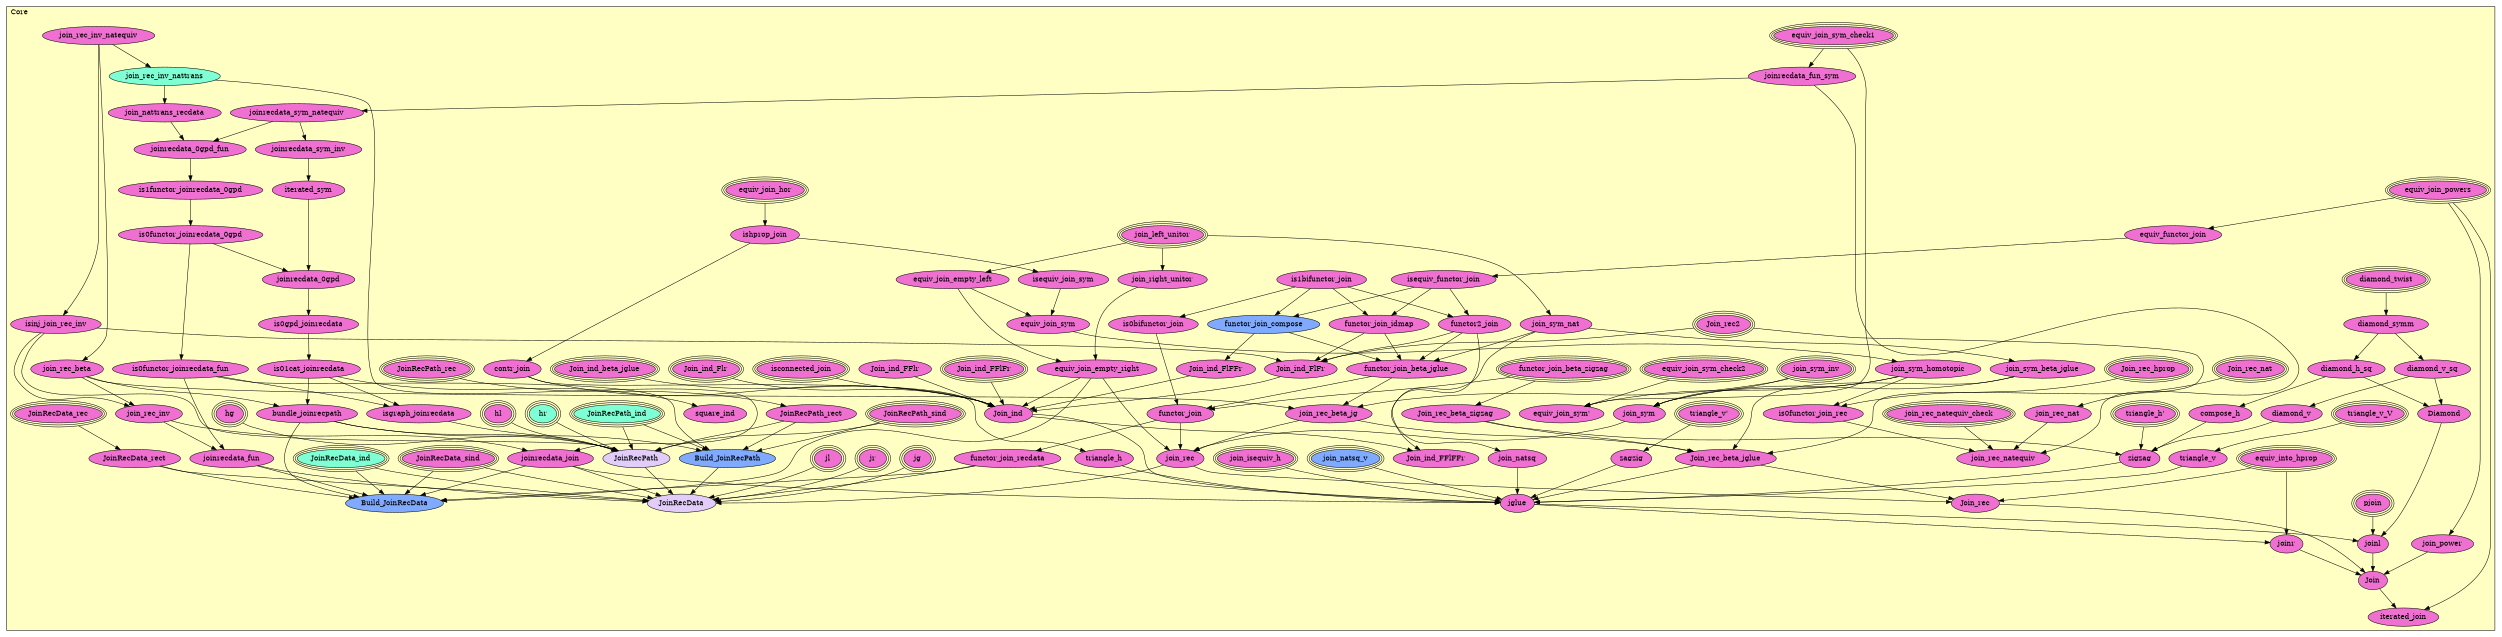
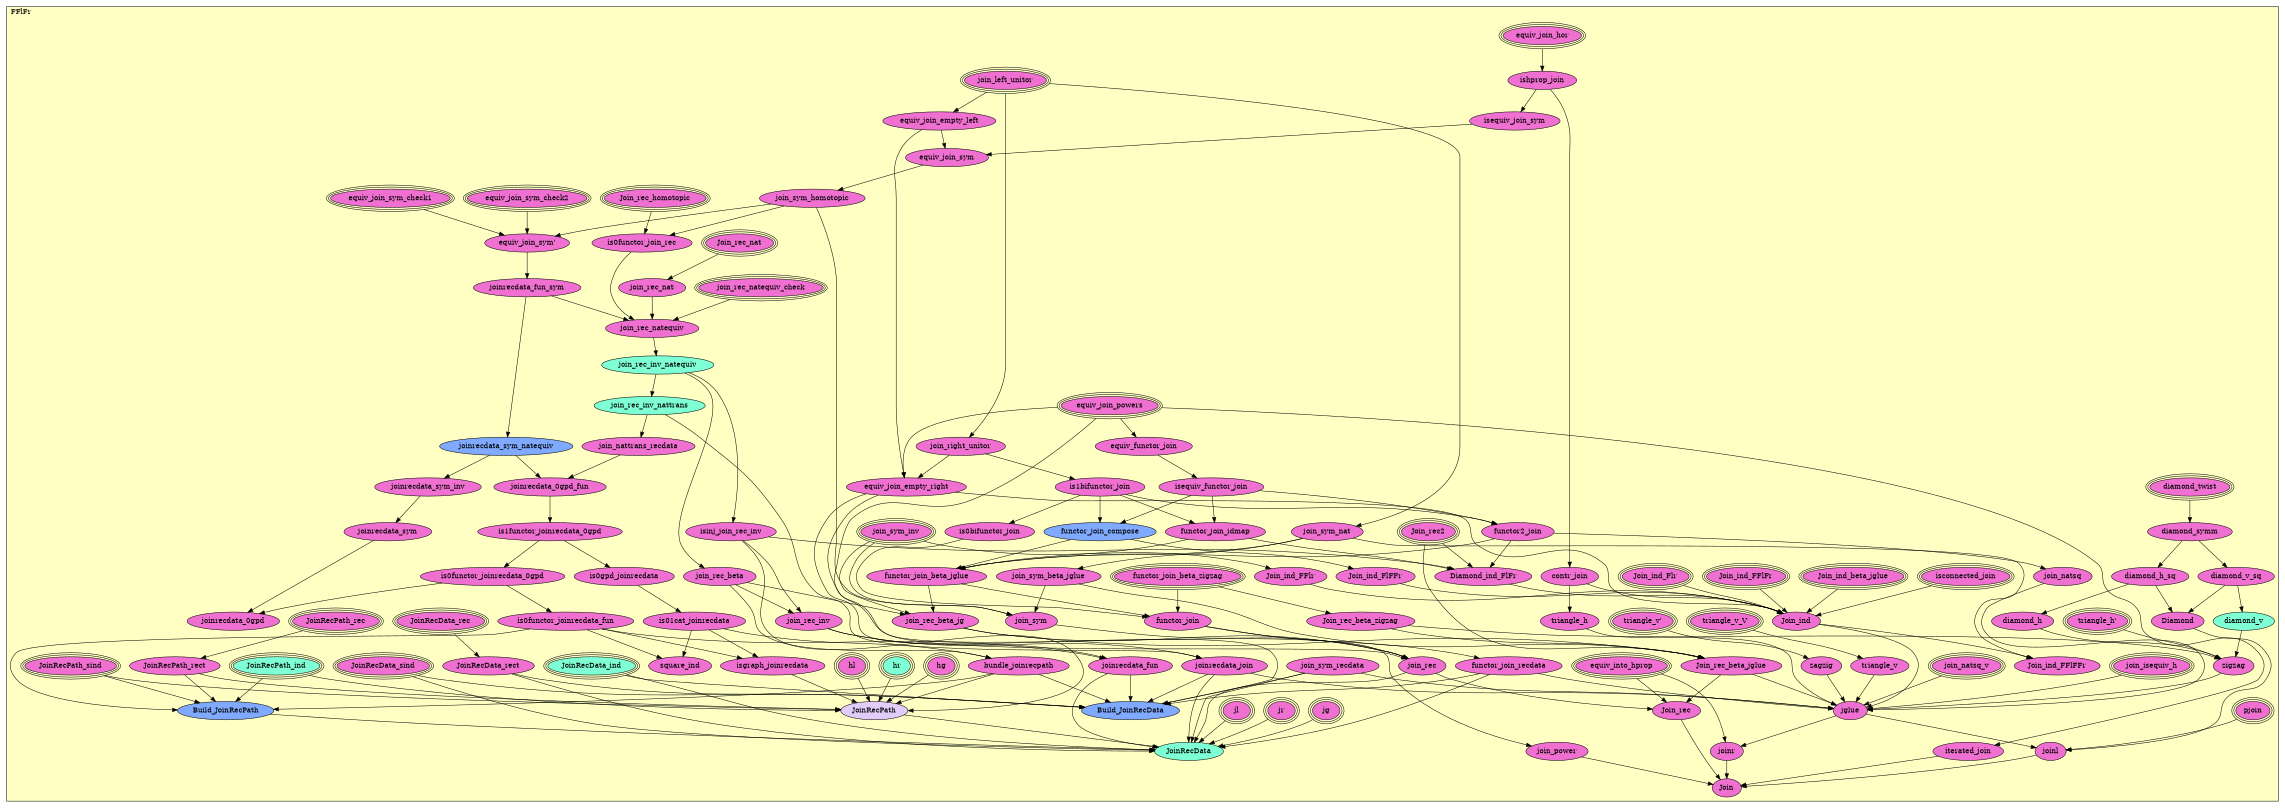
cluster "Core": label "Core" -> "FFlFr"
node "join_rec_inv_natequiv": fillcolor #f070d1 -> #7fffd4
edge "equiv_join_sym_check1" -> "joinrecdata_fun_sym": now "equiv_join_sym'" -> "joinrecdata_fun_sym"
node "joinrecdata_sym_natequiv": fillcolor #f070d1 -> #7faaff
node "iterated_sym": label "iterated_sym" -> "joinrecdata_sym"
edge "joinrecdata_0gpd" -> "is0gpd_joinrecdata": now "is1functor_joinrecdata_0gpd" -> "is0gpd_joinrecdata"
edge "join_rec_natequiv" -> "join_rec_inv_natequiv": added
node "Join_ind_FlFr": label "Join_ind_FlFr" -> "Diamond_ind_FlFr"
node "Join_rec_hprop": label "Join_rec_hprop" -> "Join_rec_homotopic"
node "compose_h": label "compose_h" -> "diamond_h"
node "diamond_v": fillcolor #f070d1 -> #7fffd4
edge "equiv_join_powers" -> "equiv_join_empty_right": added
node "join_natsq_v": fillcolor #7faaff -> #f070d1
edge "join_right_unitor" -> "is1bifunctor_join": added
node "JoinRecData": fillcolor #e2cdfa -> #7fffd4
edge "join_sym_inv" -> "Join_ind_FFlr": added
edge "Join" -> "iterated_join": reversed
edge "is0functor_joinrecdata_fun" -> "square_ind": added
node "join_sym_recdata": added
